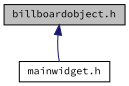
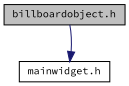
edge "mainwidget.h" -> "billboardobject.h": reversed
